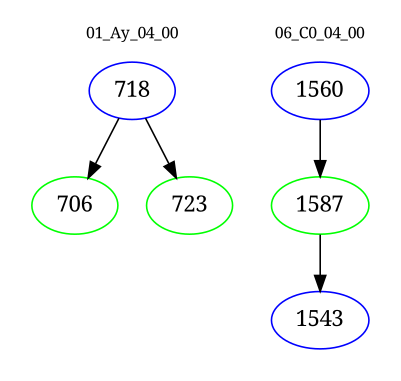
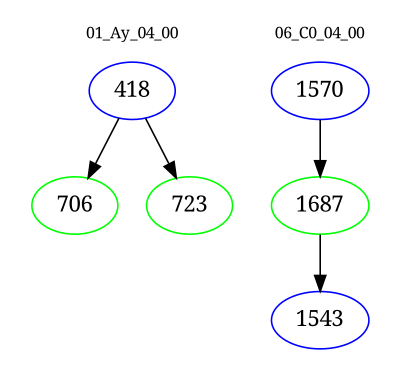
node "718": label "718" -> "418"
node "1560": label "1560" -> "1570"
node "1587": label "1587" -> "1687"
